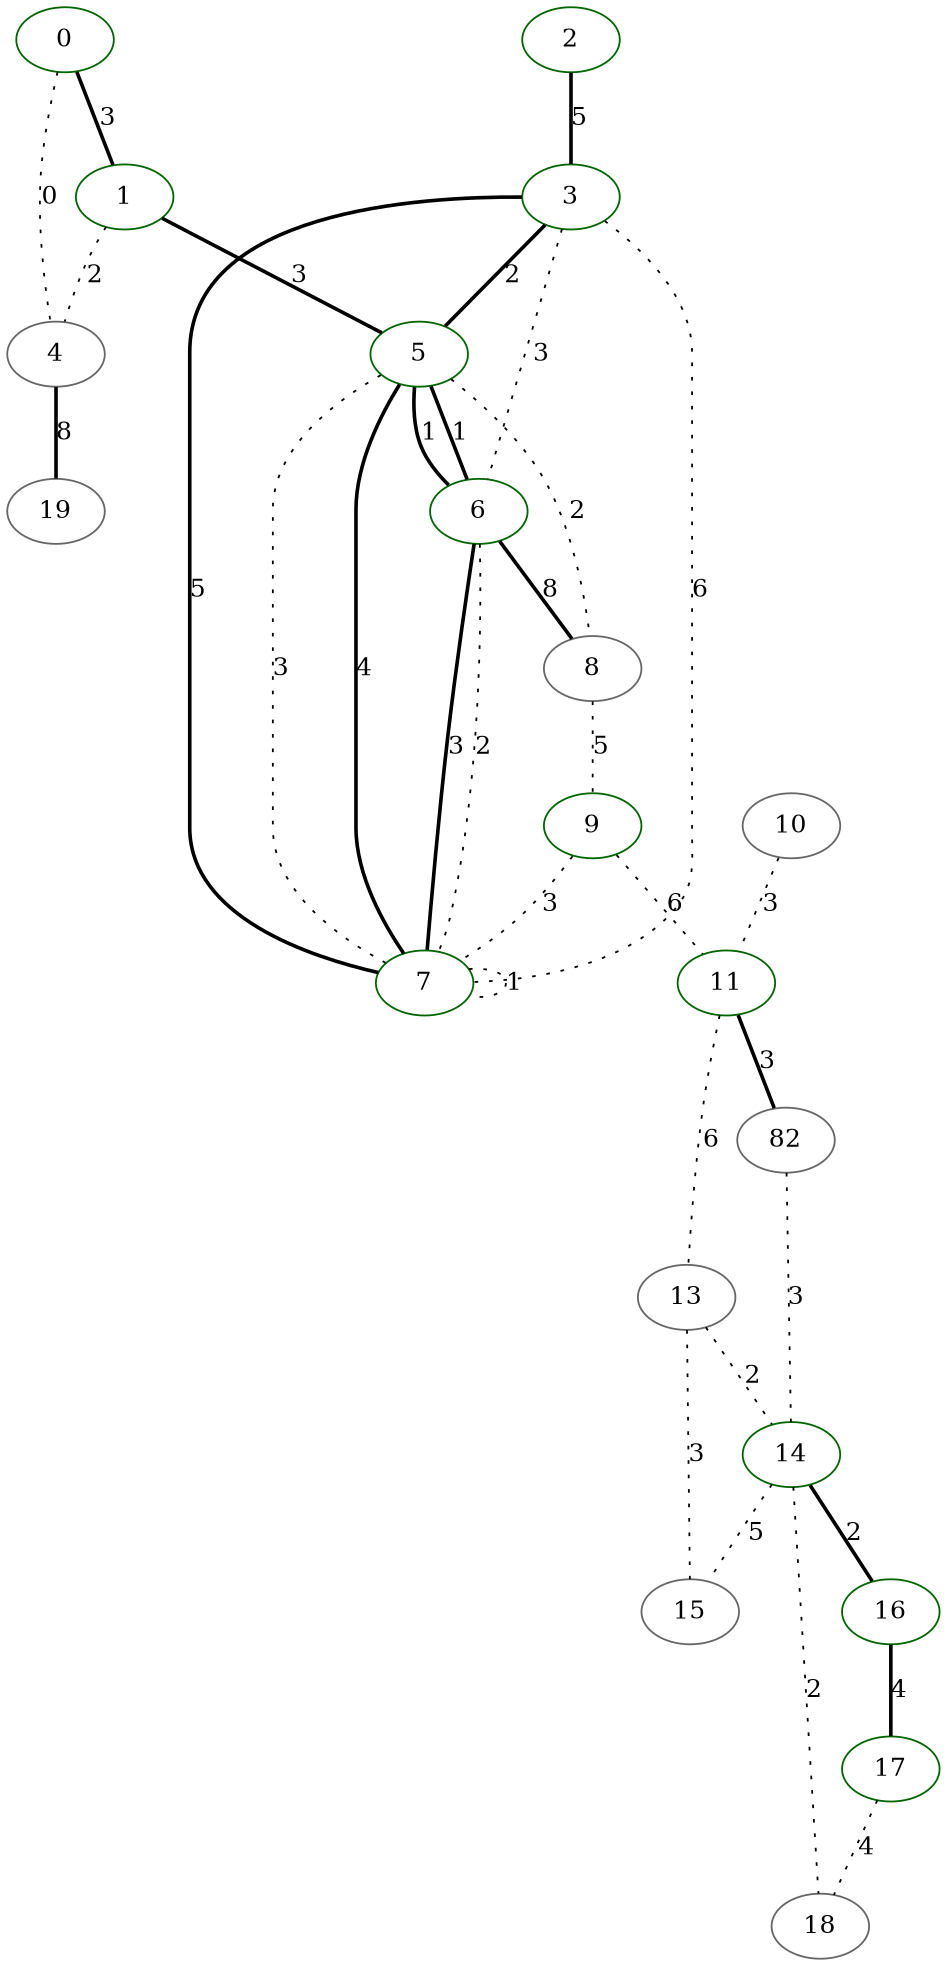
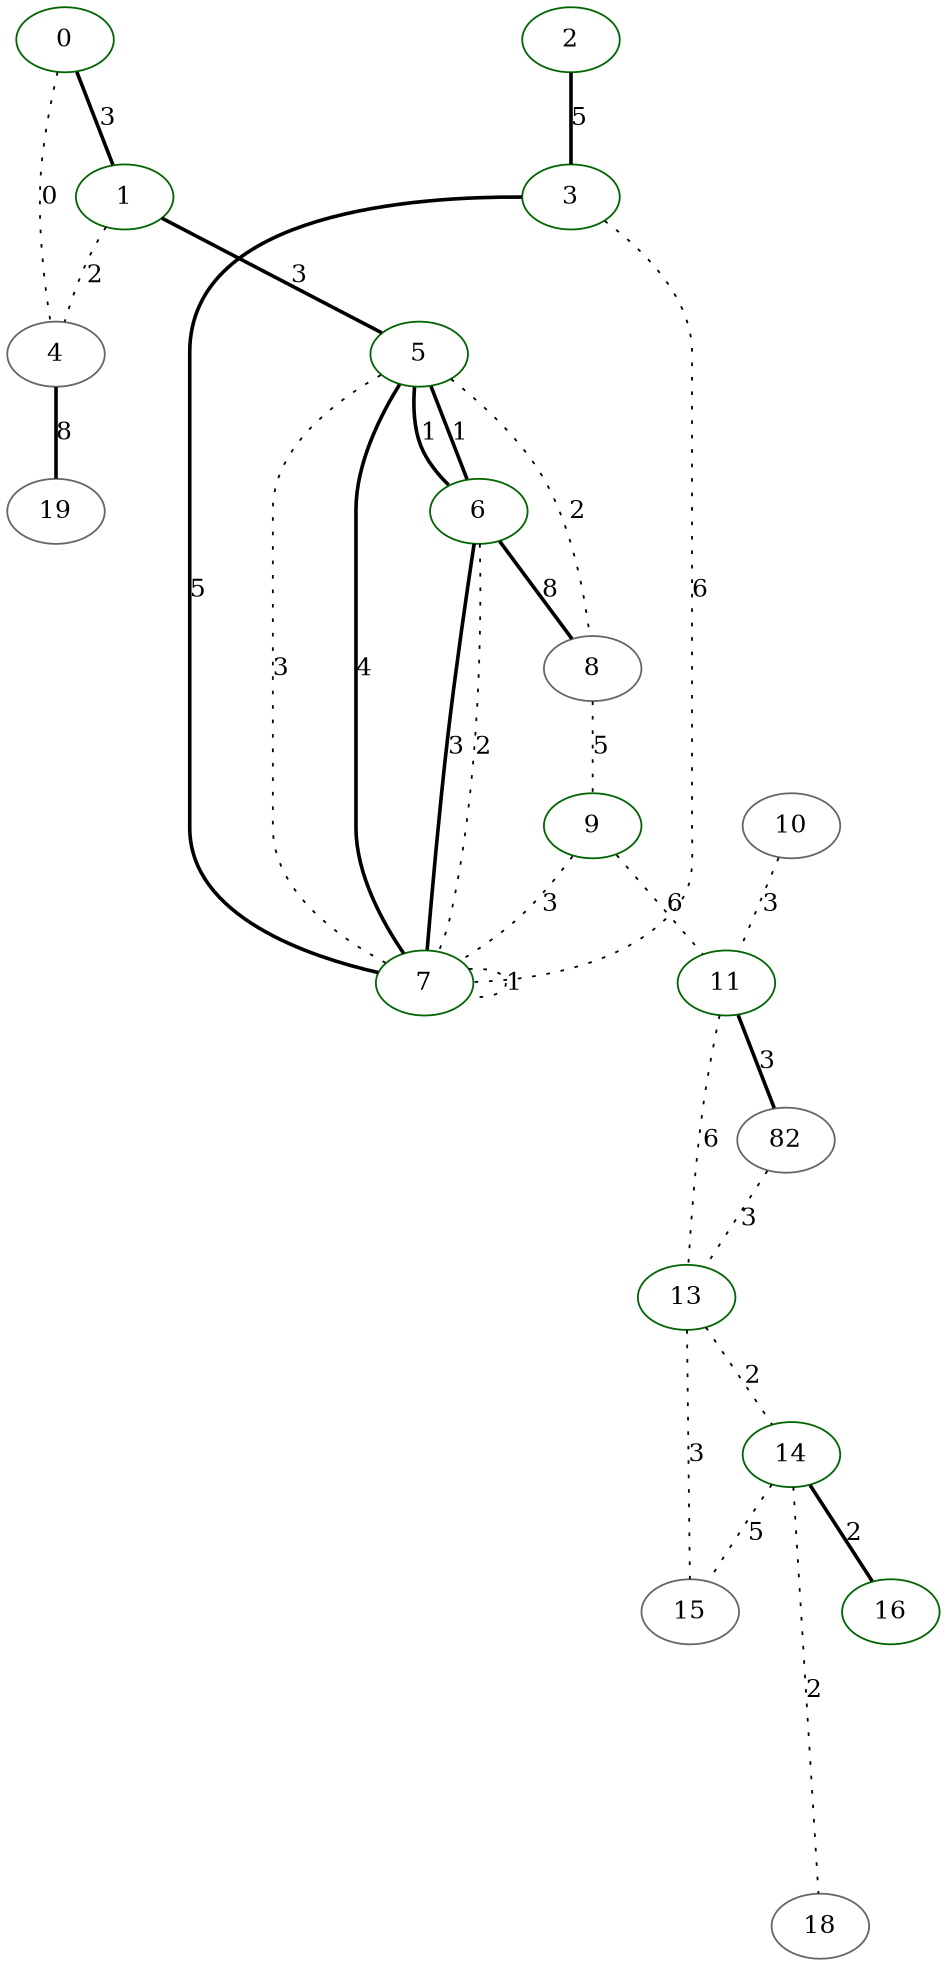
edge "3" -- "5": removed, label "2"
edge "3" -- "6": removed, label "3"
node "13": color gray40 -> darkgreen
edge "82" -- "14": now "82" -- "13"
node "17": removed
